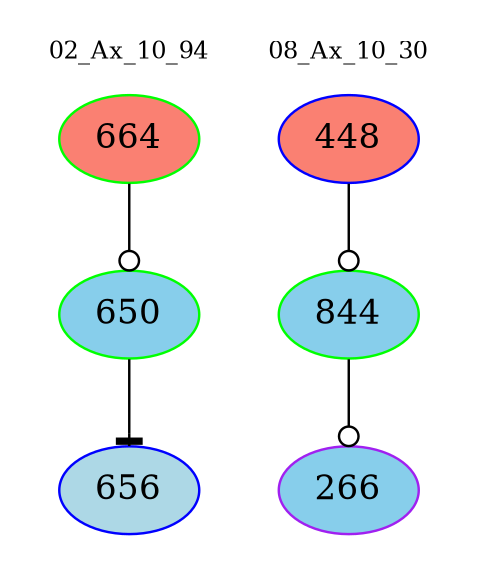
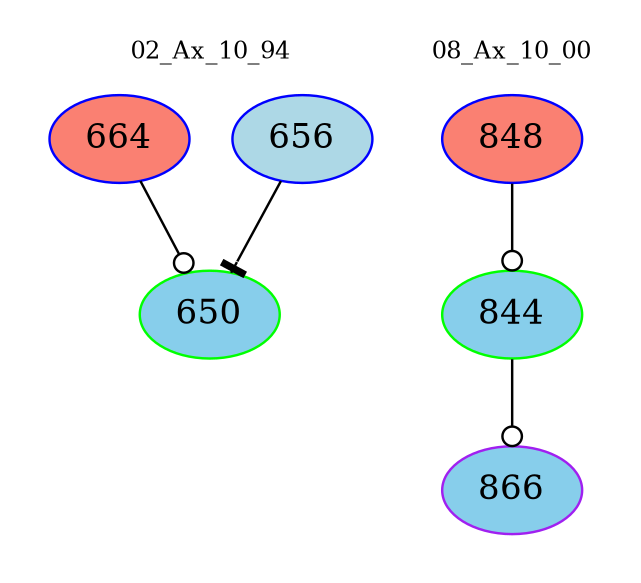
cluster "08_Ax_10_30": label "08_Ax_10_30" -> "08_Ax_10_00"
node "664": color green -> blue
node "448": label "448" -> "848"
edge "650" -> "656": reversed
node "266": label "266" -> "866"
